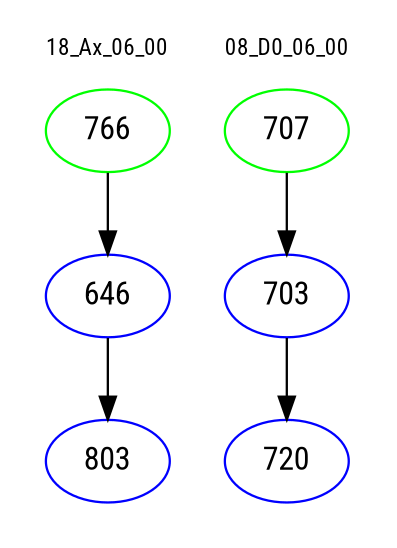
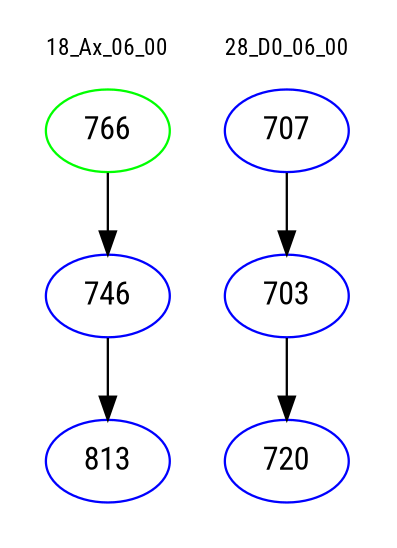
cluster "08_D0_06_00": label "08_D0_06_00" -> "28_D0_06_00"
node "707": color green -> blue
node "646": label "646" -> "746"
node "803": label "803" -> "813"
